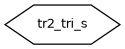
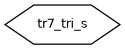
node "tr2_tri_s": label "tr2_tri_s" -> "tr7_tri_s"
